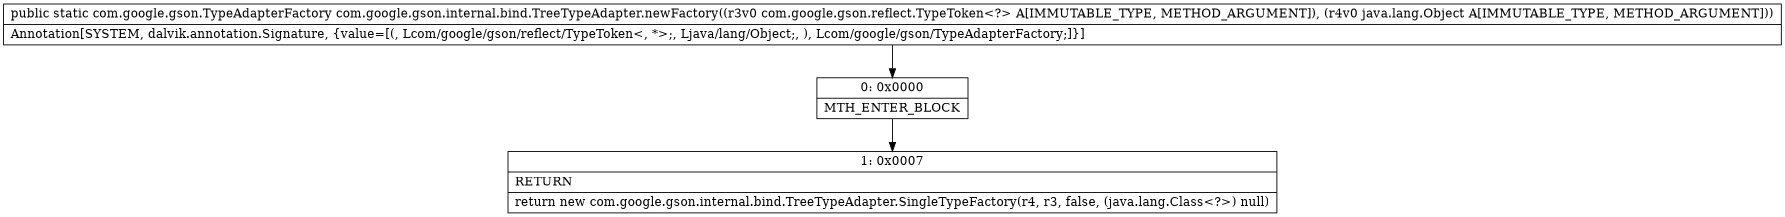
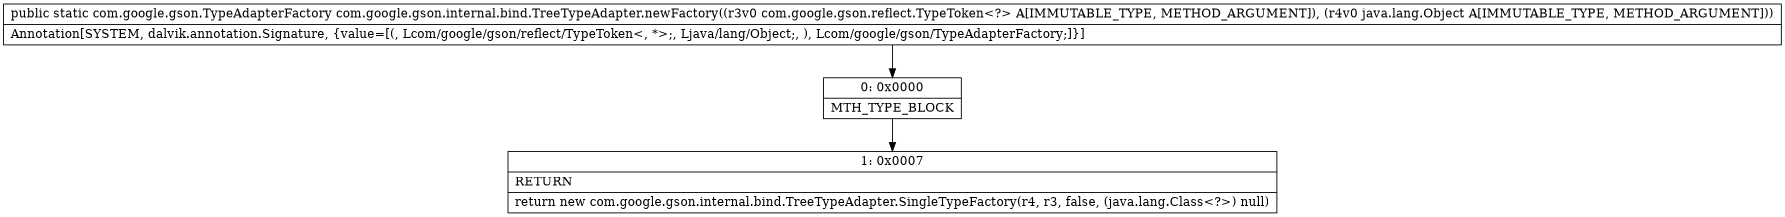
node "0: 0x0000": text "MTH_ENTER_BLOCK" -> "MTH_TYPE_BLOCK"
